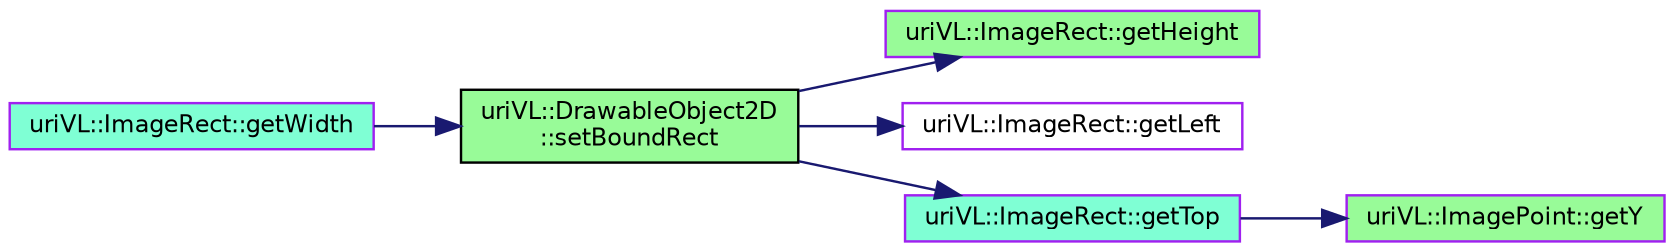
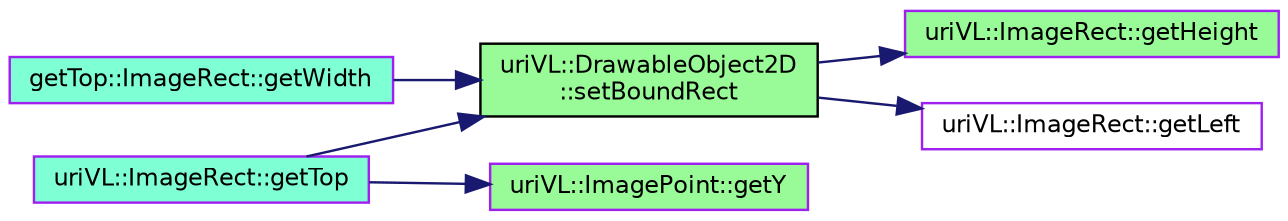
node "uriVL::ImageRect::getWidth": label "uriVL::ImageRect::getWidth" -> "getTop::ImageRect::getWidth"
edge "uriVL::DrawableObject2D ::setBoundRect" -> "uriVL::ImageRect::getTop": reversed
